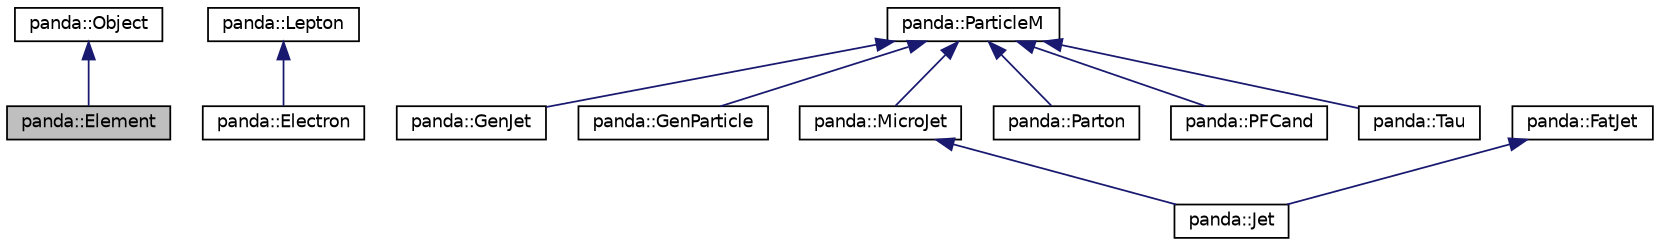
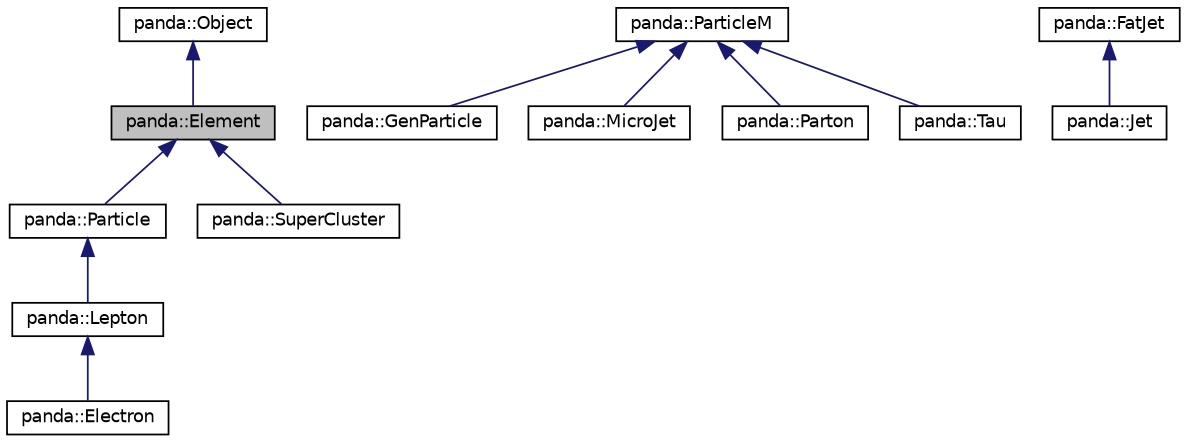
node "panda::GenJet": removed
node "panda::PFCand": removed
edge "panda::Jet" -> "panda::MicroJet": removed
node "panda::Particle": added
node "panda::SuperCluster": added
